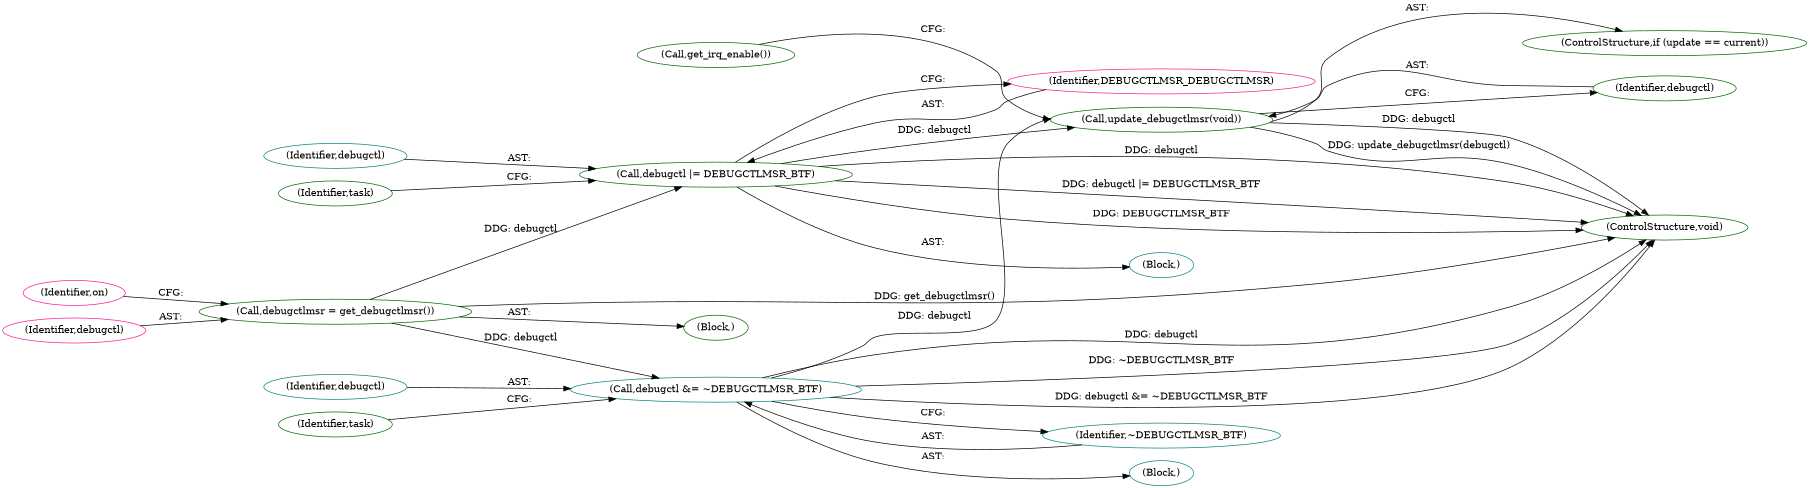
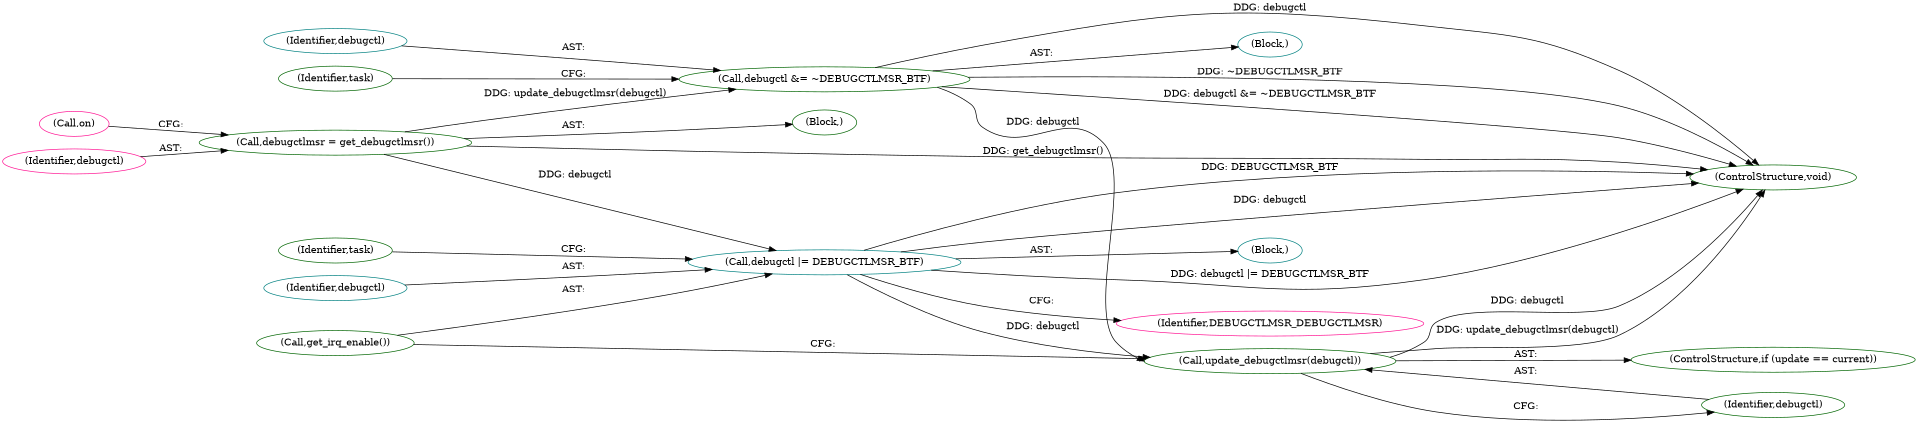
edge "(Identifier,DEBUGCTLMSR_DEBUGCTLMSR)" -> "(Call,debugctl |= DEBUGCTLMSR_BTF)": now "(Call,get_irq_enable())" -> "(Call,debugctl |= DEBUGCTLMSR_BTF)"
node "(Call,update_debugctlmsr(void))": label "(Call,update_debugctlmsr(void))" -> "(Call,update_debugctlmsr(debugctl))"
node "(Call,debugctl |= DEBUGCTLMSR_BTF)": color darkgreen -> teal
node "(Identifier,on)": label "(Identifier,on)" -> "(Call,on)"
edge "(Call,debugctlmsr = get_debugctlmsr())" -> "(Call,debugctl &= ~DEBUGCTLMSR_BTF)": label "DDG: debugctl" -> "DDG: update_debugctlmsr(debugctl)"
node "(Call,debugctl &= ~DEBUGCTLMSR_BTF)": color teal -> darkgreen
node "(Identifier,~DEBUGCTLMSR_BTF)": removed
